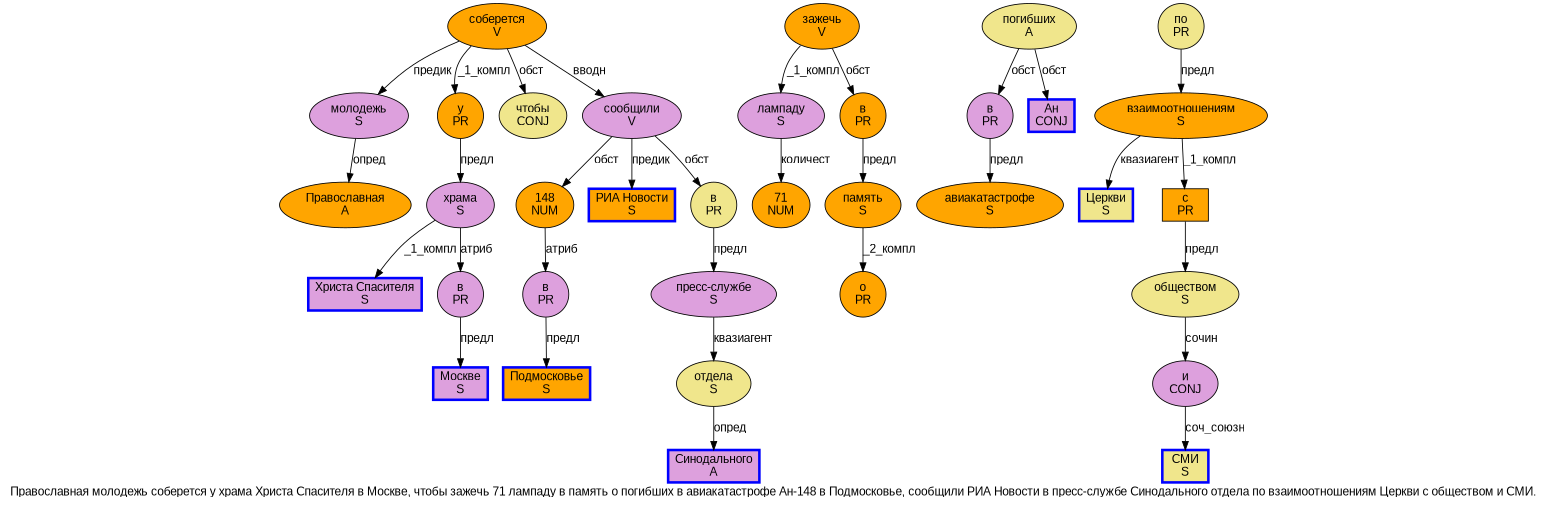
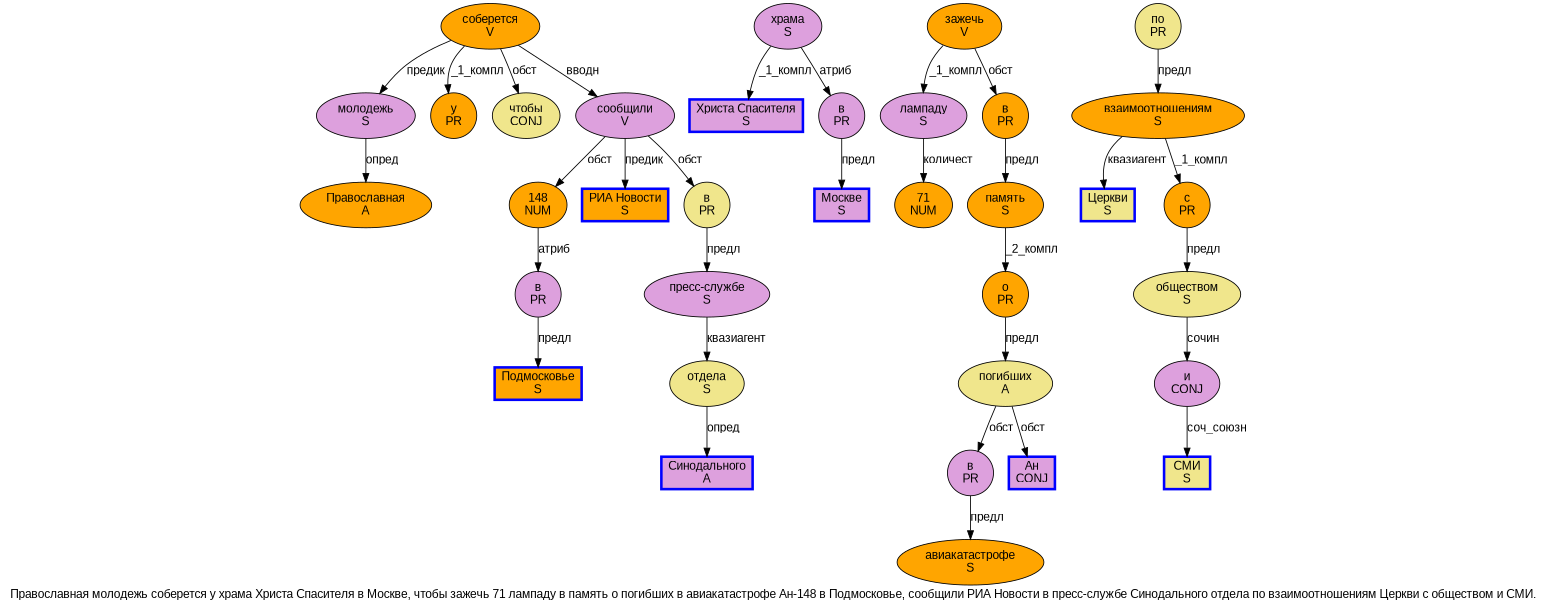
edge "у PR" -> "храма S": removed, label "предл"
node "с PR": shape box -> ellipse
edge "о PR" -> "погибших A": added, label "предл"
